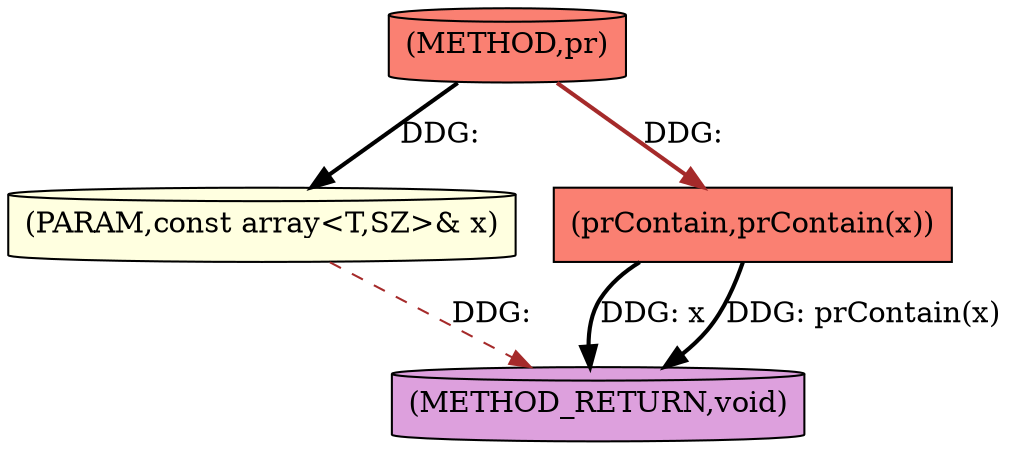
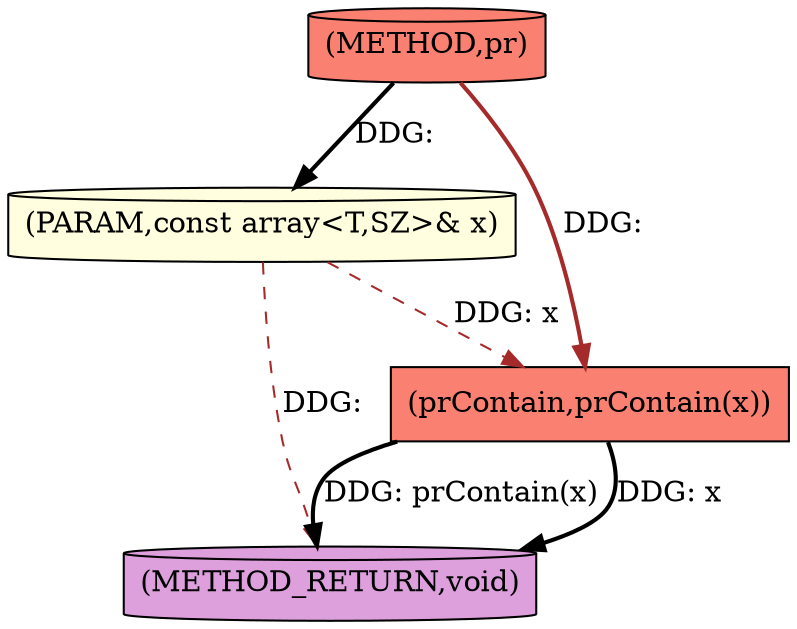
edge "(PARAM,const array<T,SZ>& x)" -> "(prContain,prContain(x))": added, label "DDG: x"
